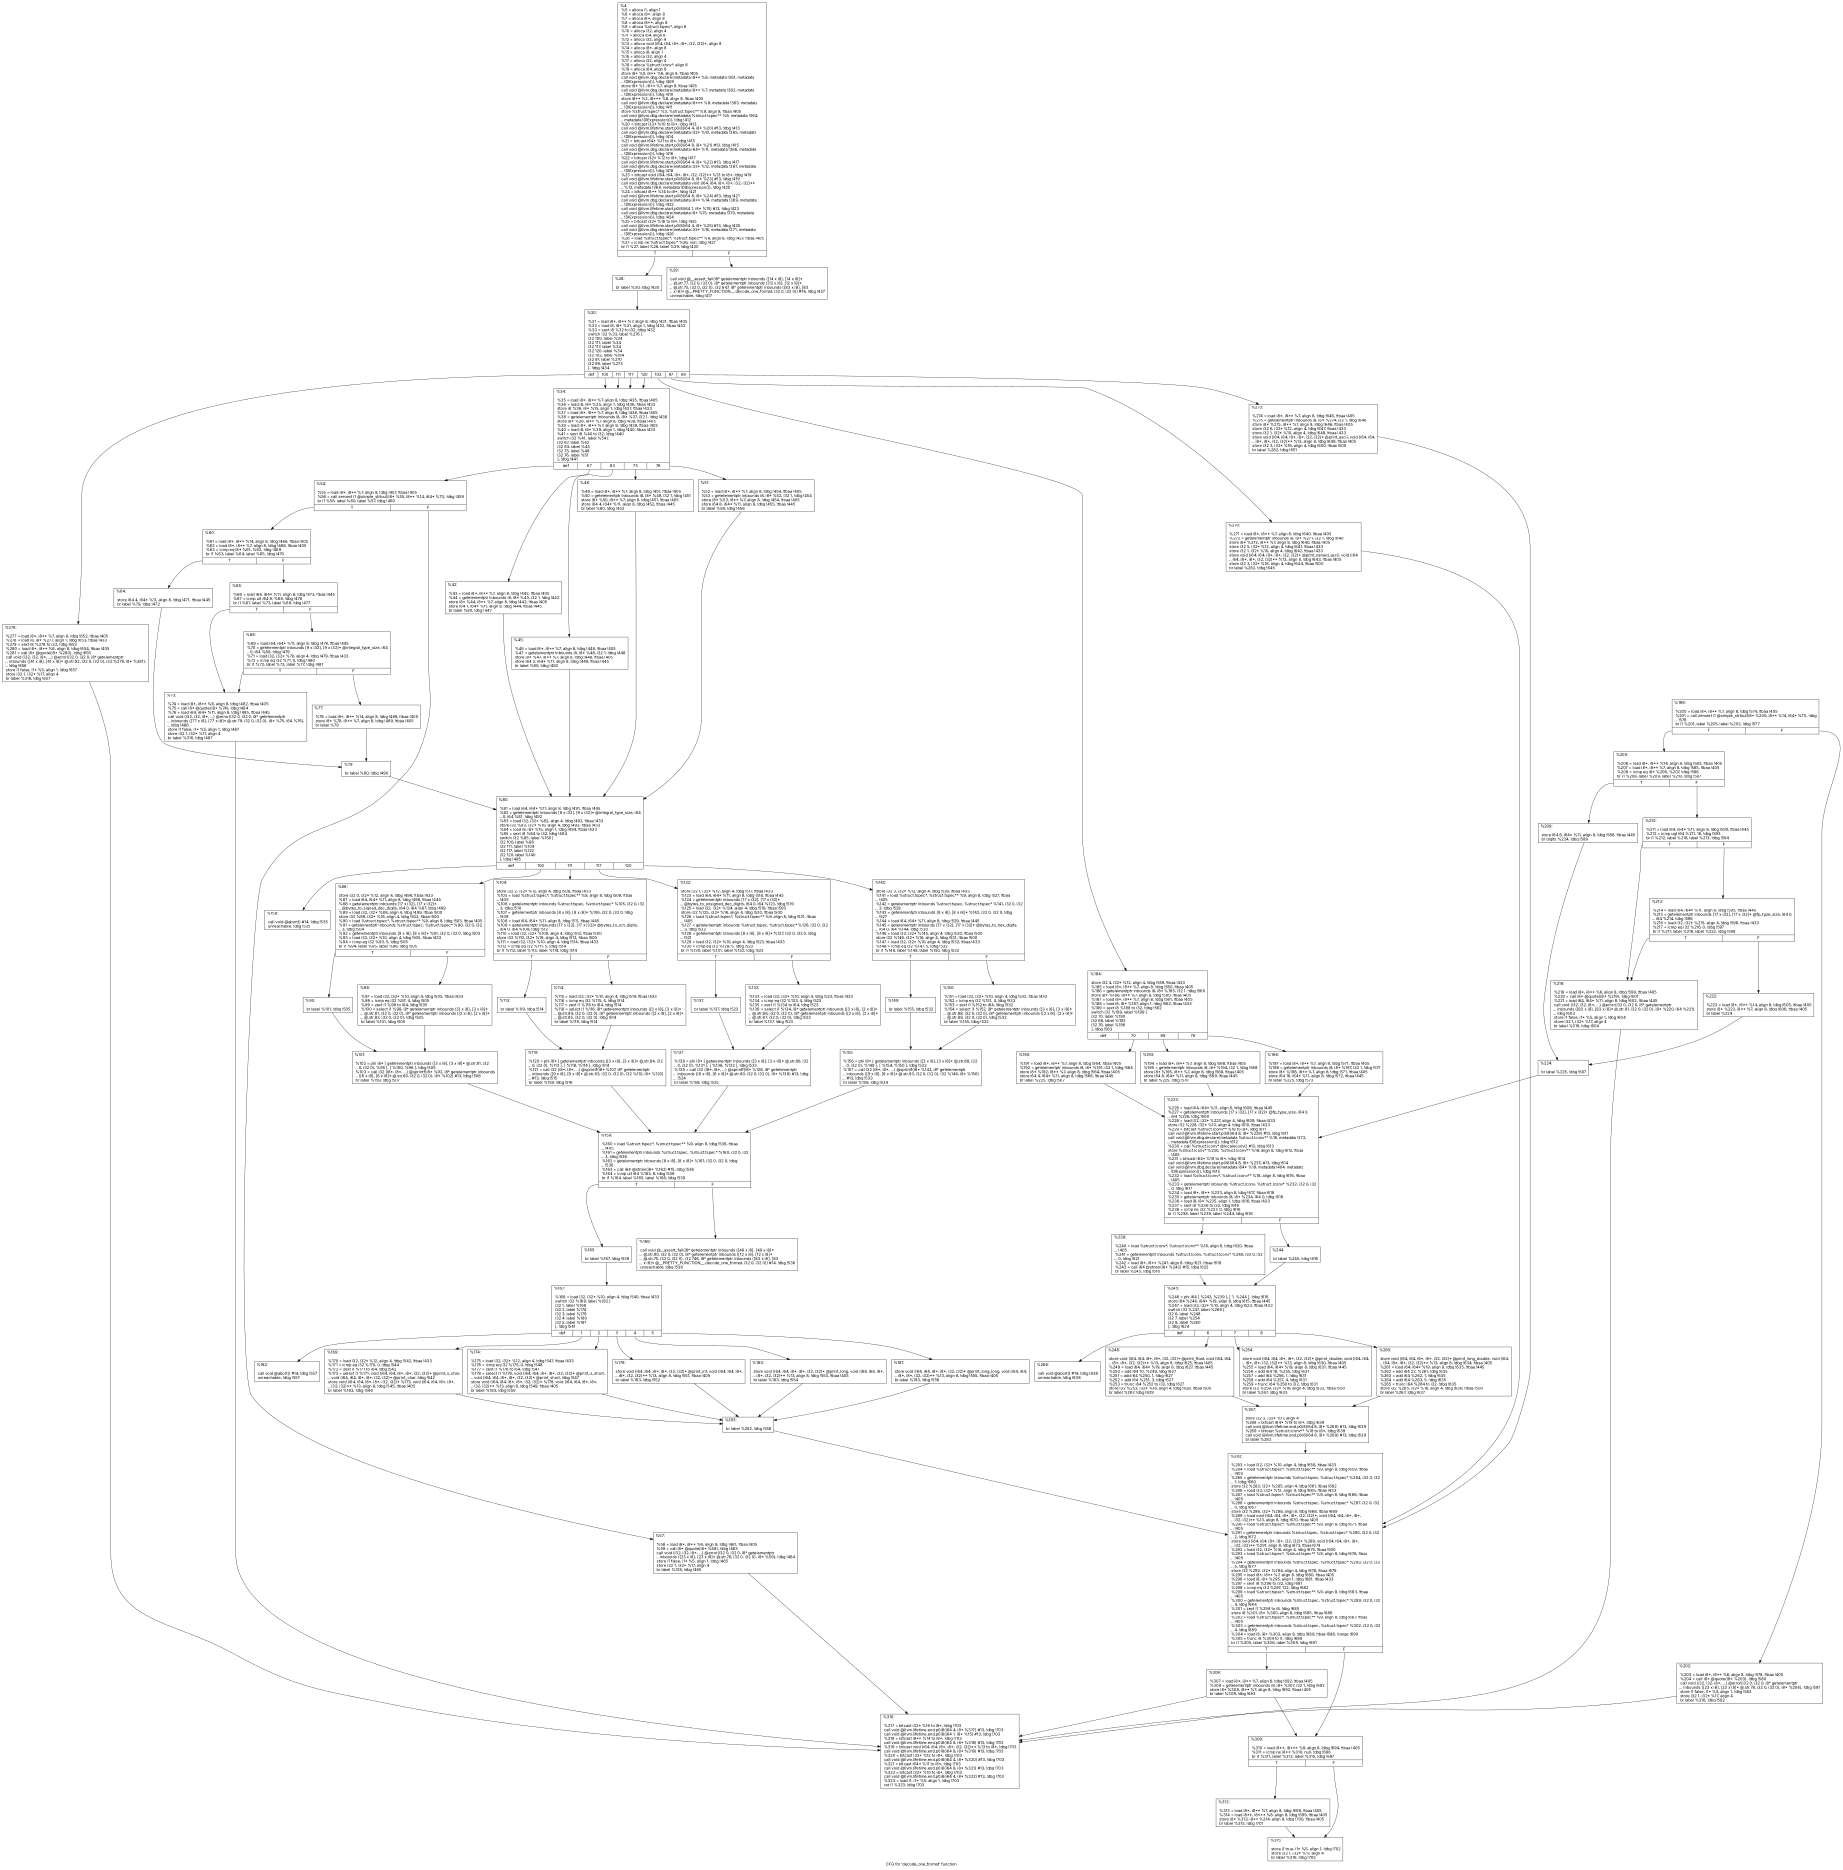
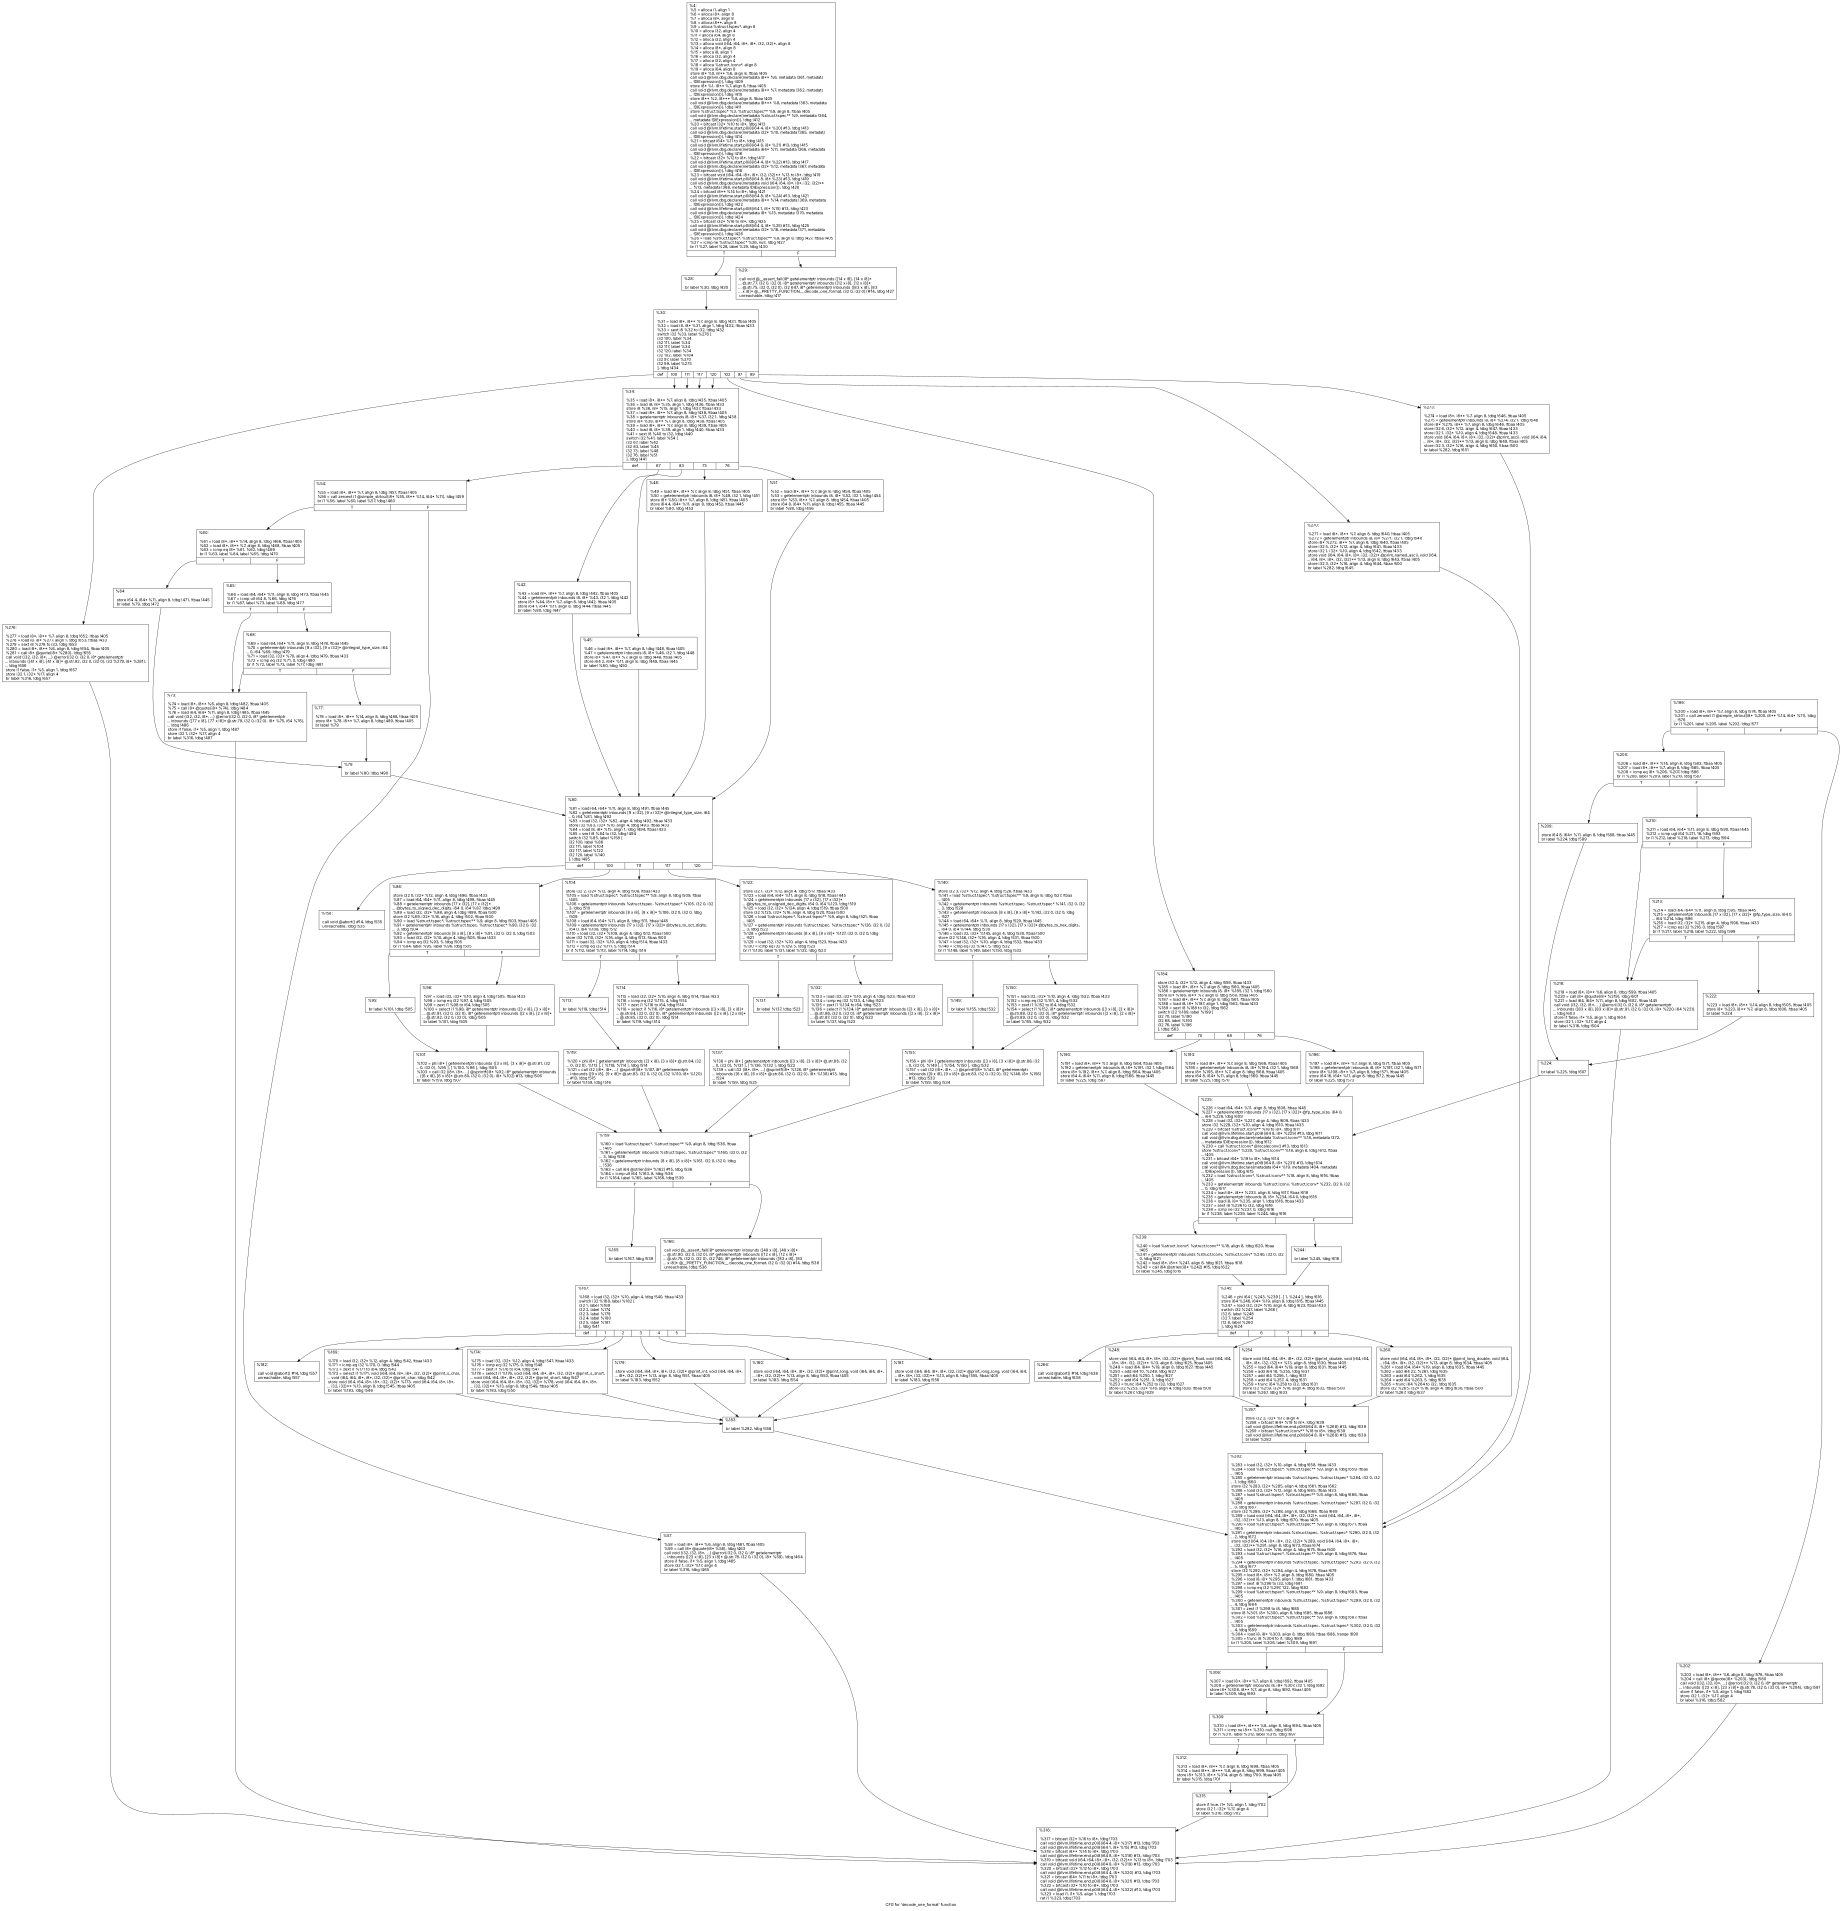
node "%209:": text "br digits %224, !dbg !589" -> "br label %224, !dbg !589"
edge "%132:" -> "%137:": removed
node "%245:": text "i32 8, label %260" -> "i12 8, label %260"
edge "%306:" -> "%316:": now "%315:" -> "%316:"
